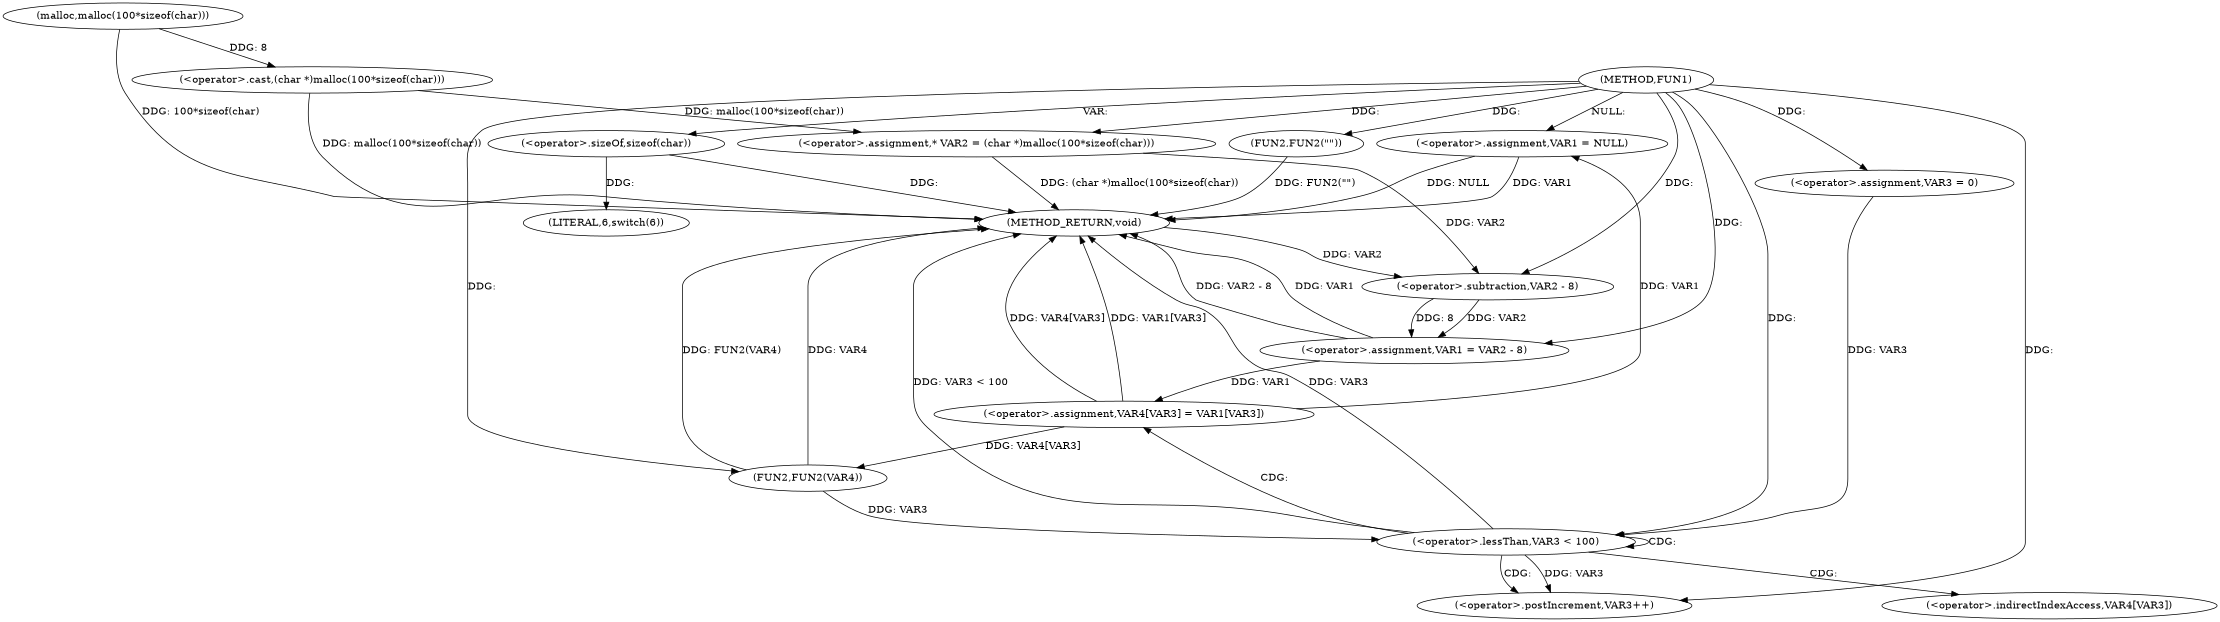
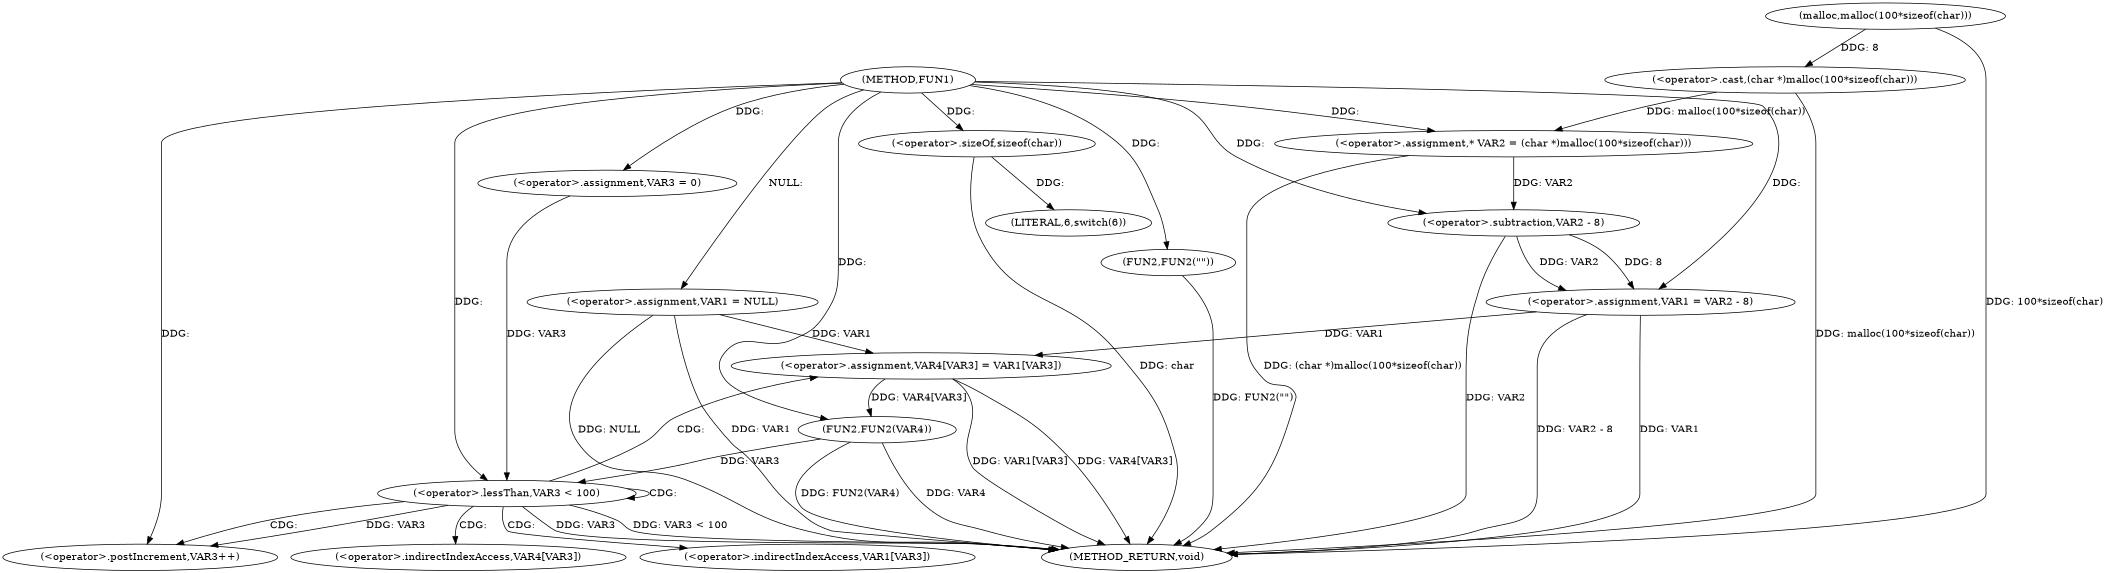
edge "(METHOD,FUN1)" -> "(<operator>.sizeOf,sizeof(char))": label "VAR: " -> "DDG: "
edge "(<operator>.sizeOf,sizeof(char))" -> "(METHOD_RETURN,void)": label "DDG: " -> "DDG: char"
edge "(METHOD_RETURN,void)" -> "(<operator>.subtraction,VAR2 - 8)": reversed
edge "(<operator>.assignment,VAR4[VAR3] = VAR1[VAR3])" -> "(<operator>.assignment,VAR1 = NULL)": reversed
node "(<operator>.indirectIndexAccess,VAR1[VAR3])": added
